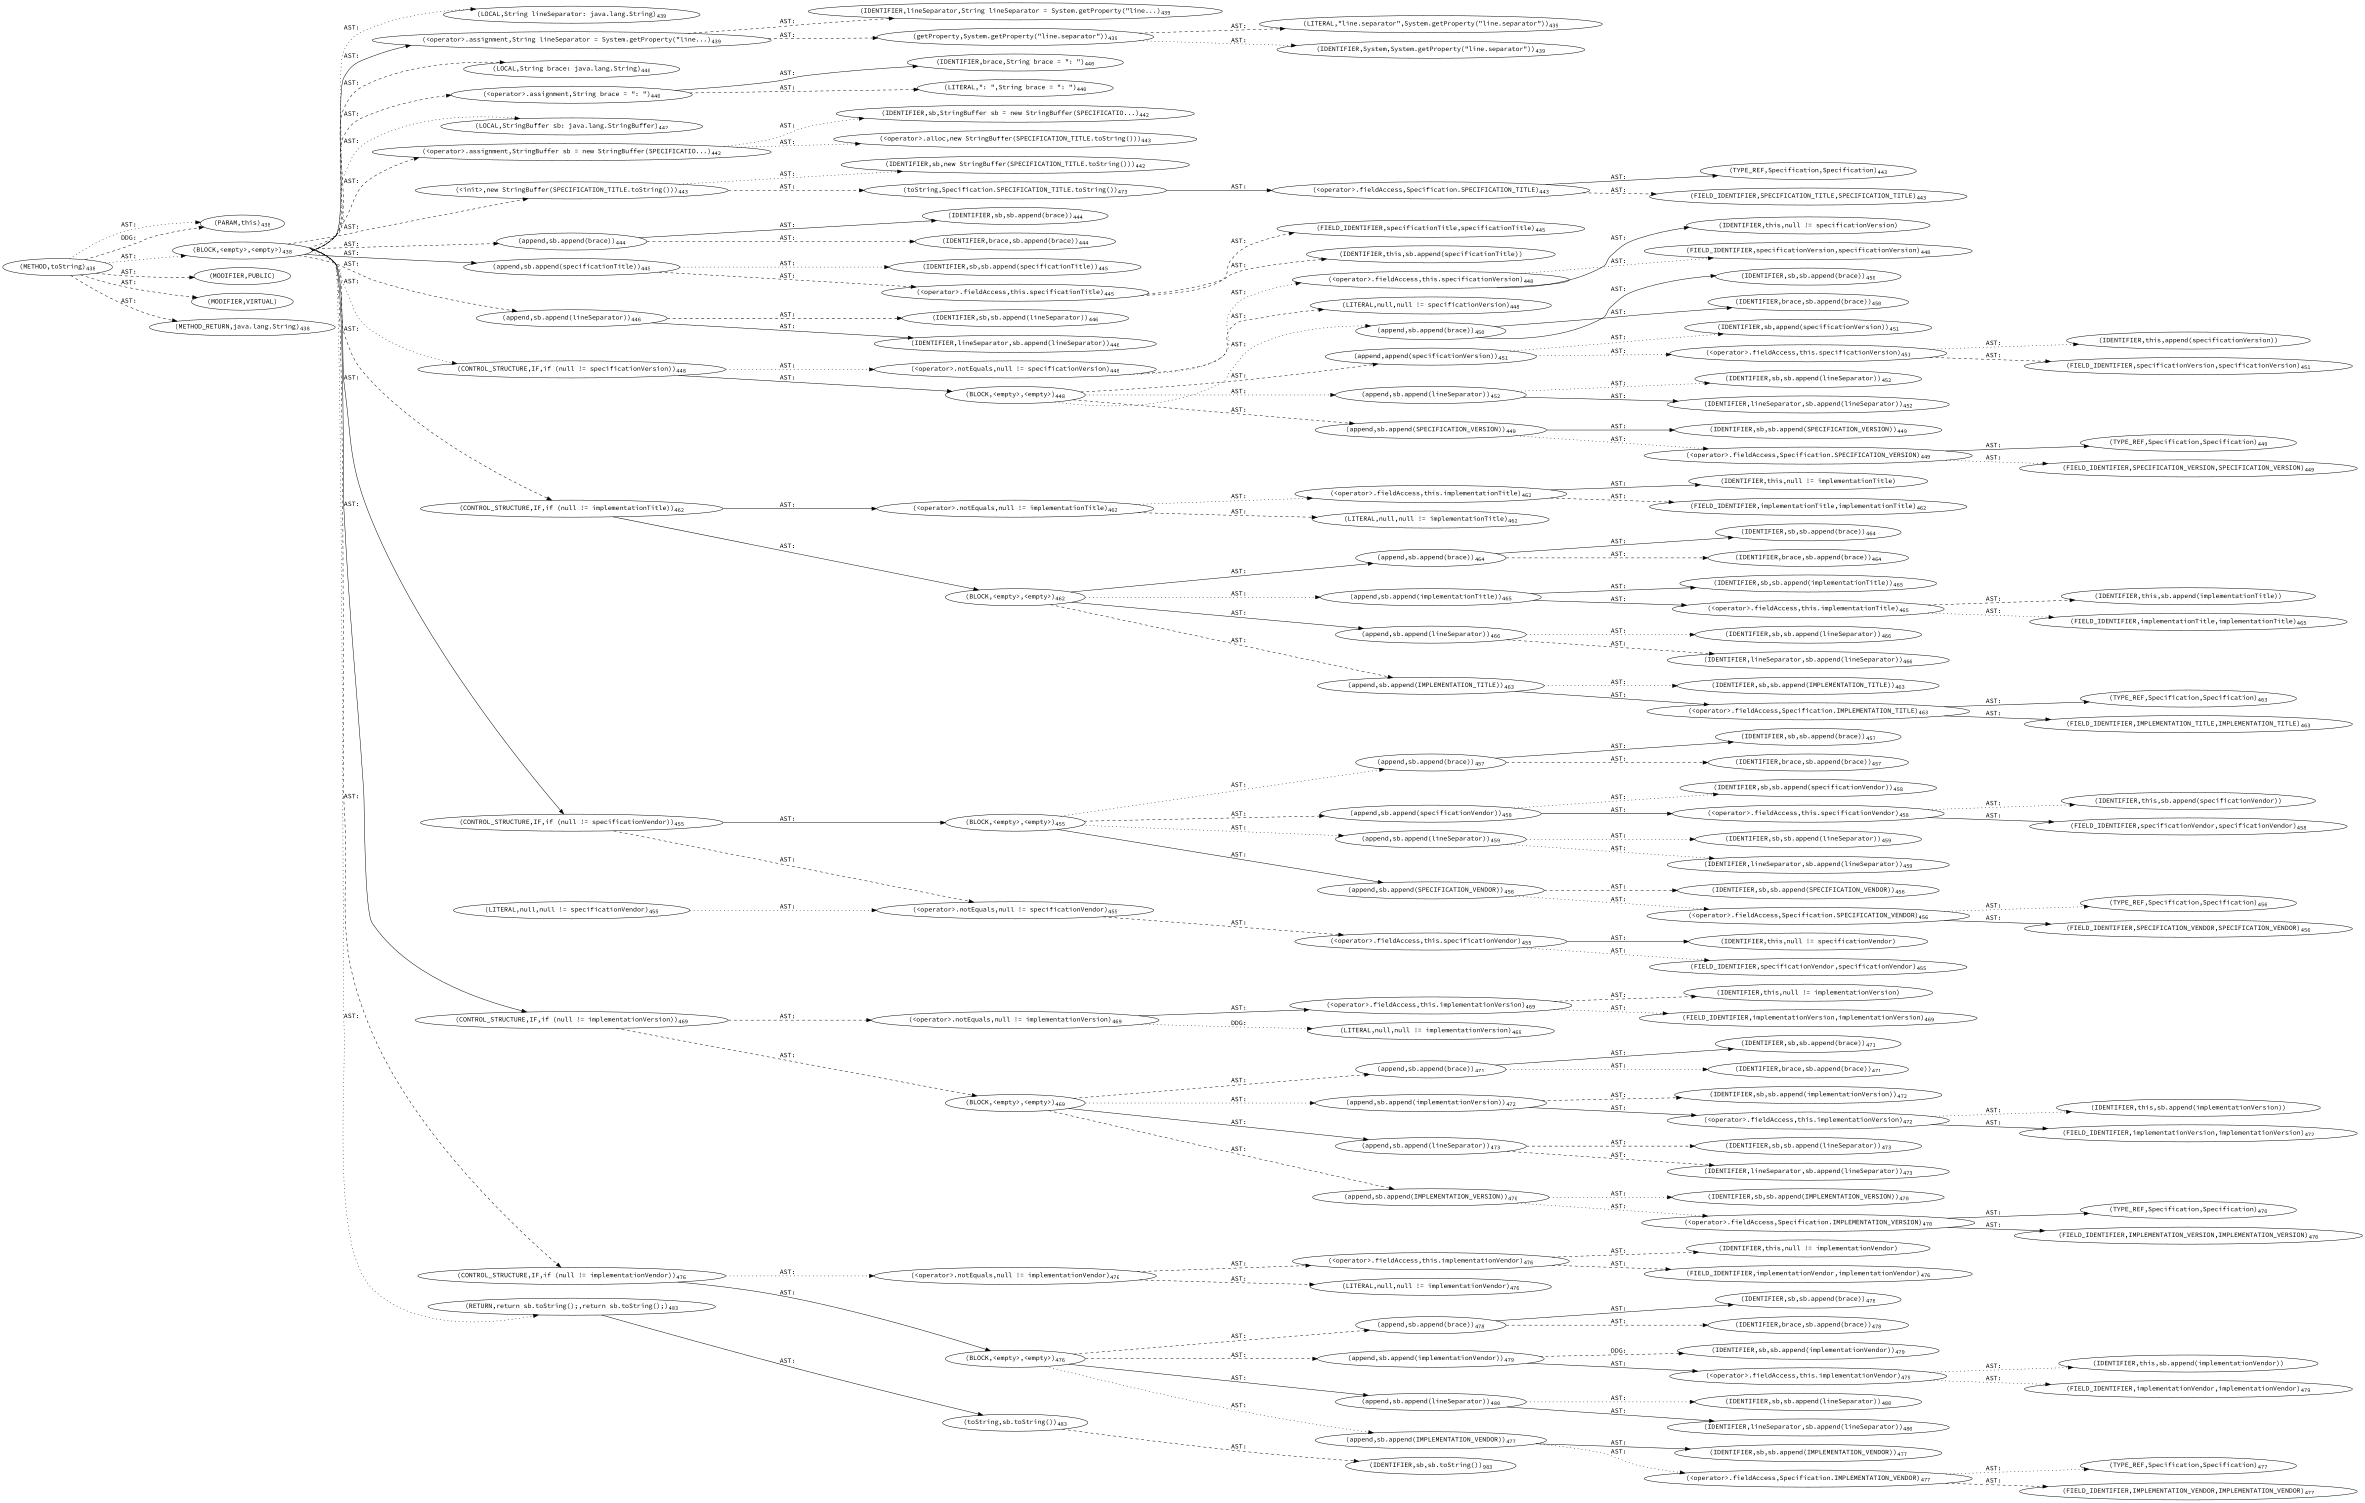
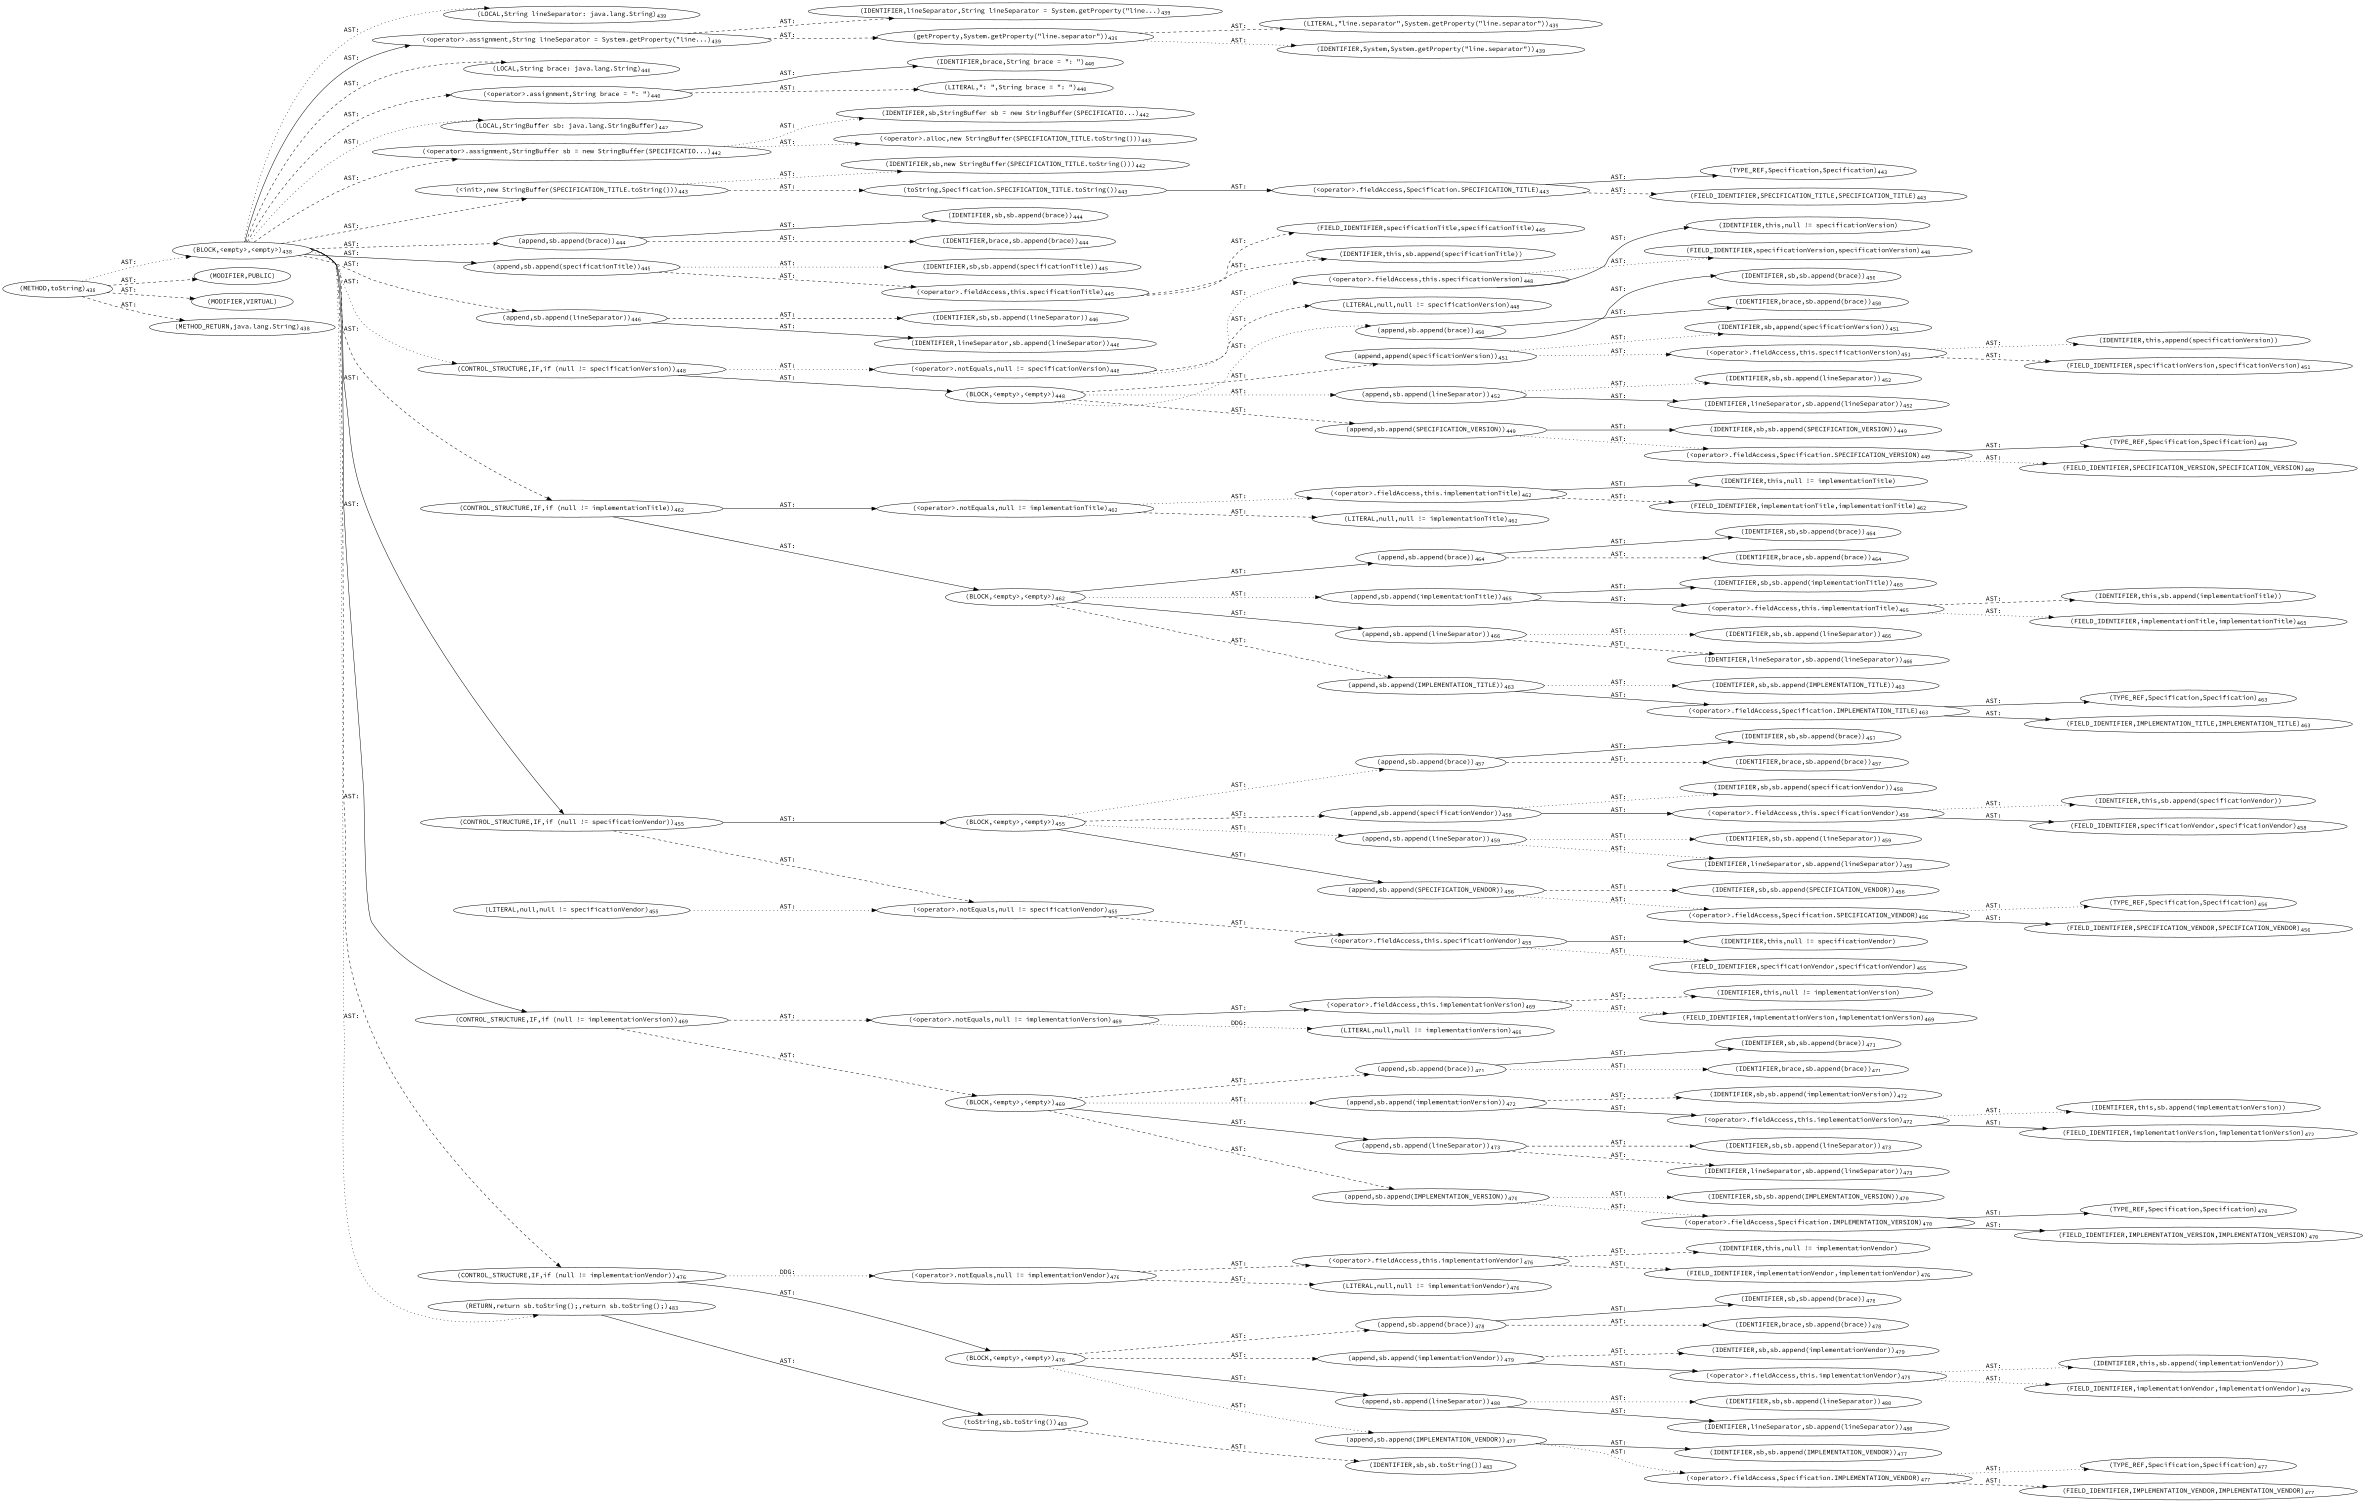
node "(toString,Specification.SPECIFICATION_TITLE.toString())": text "473" -> "443"
node "(PARAM,this)": removed
edge "(CONTROL_STRUCTURE,IF,if (null != implementationVendor))" -> "(<operator>.notEquals,null != implementationVendor)": label "AST: " -> "DDG: "
edge "(append,sb.append(implementationVendor))" -> "(IDENTIFIER,sb,sb.append(implementationVendor))": label "DDG: " -> "AST: "
node "(IDENTIFIER,sb,sb.toString())": text "983" -> "483"
